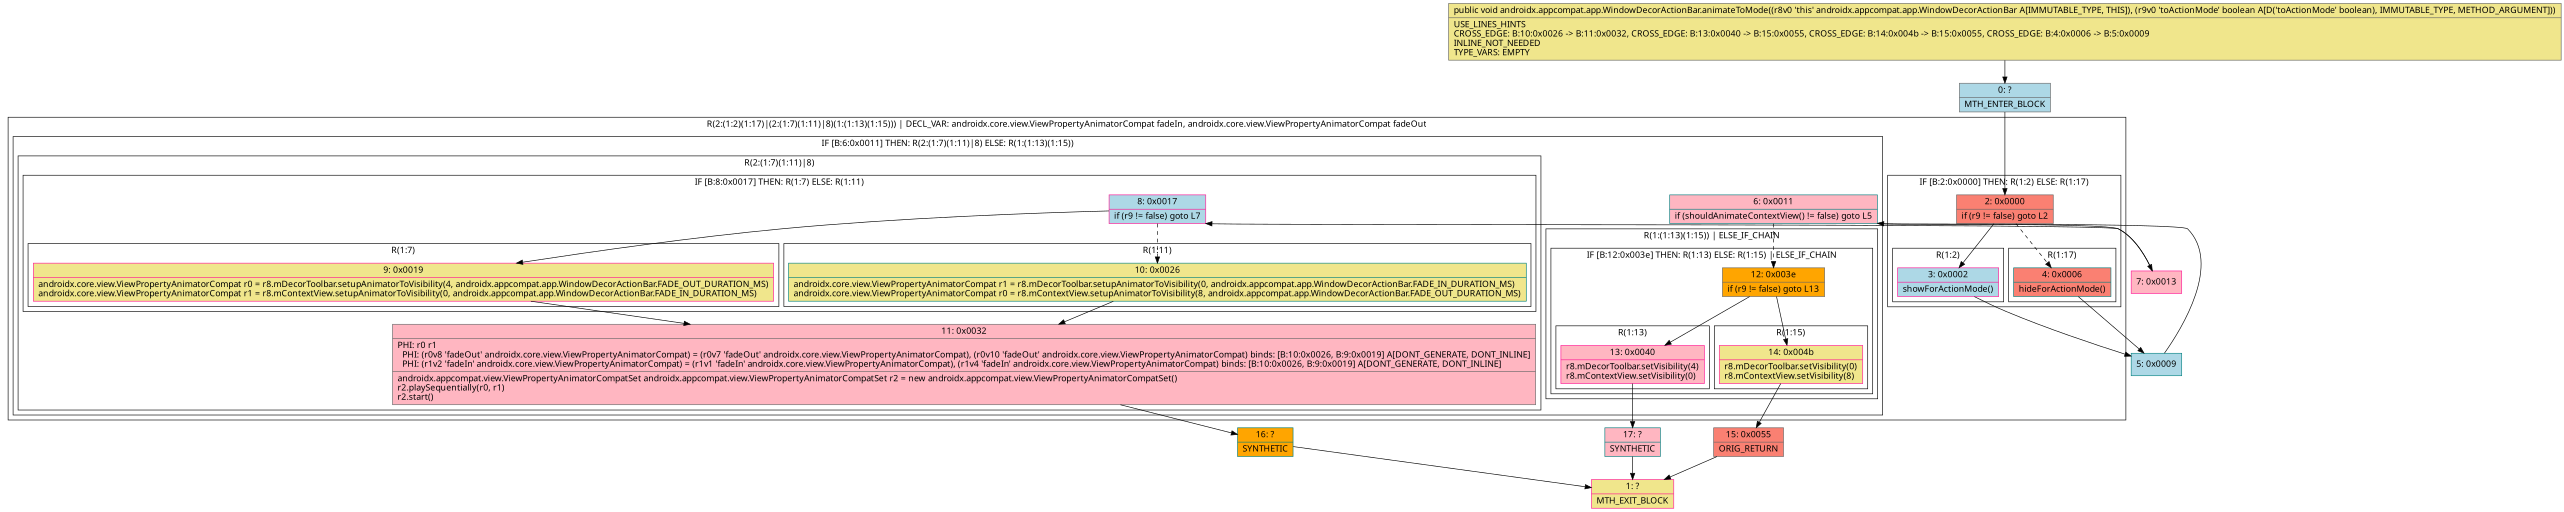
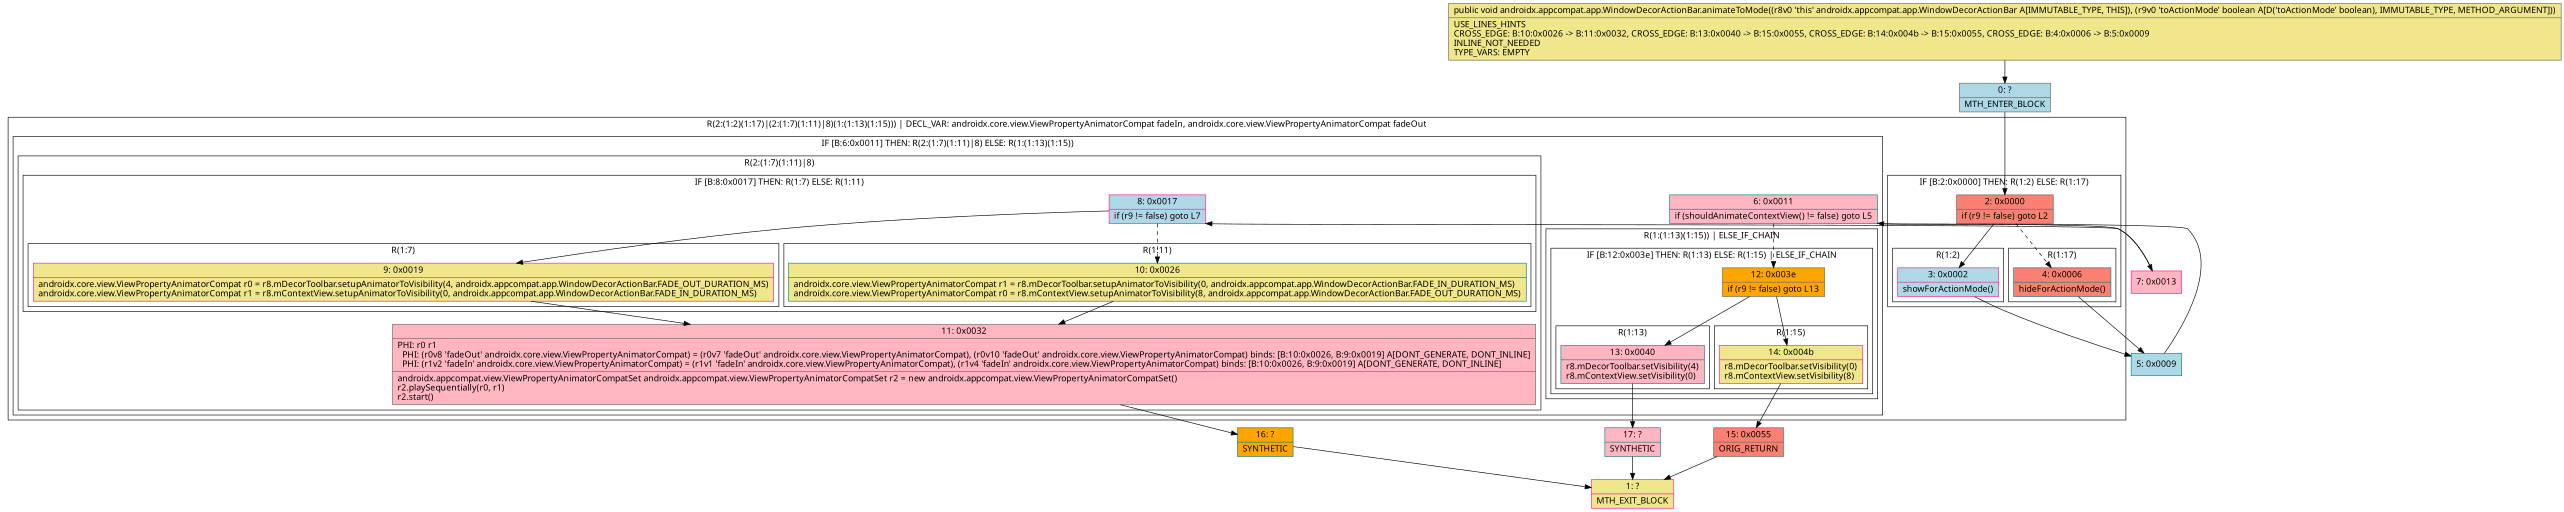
node "13: 0x0040": color deeppink -> teal
